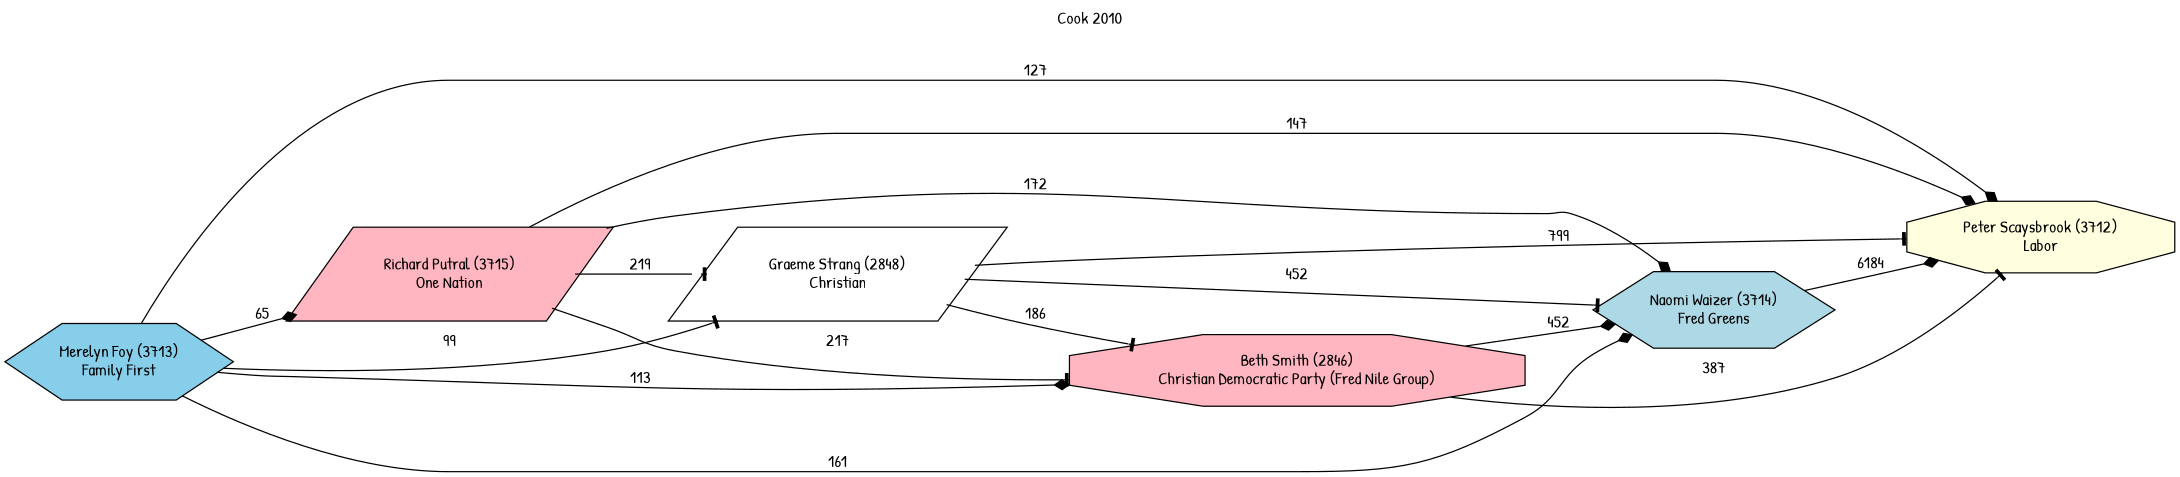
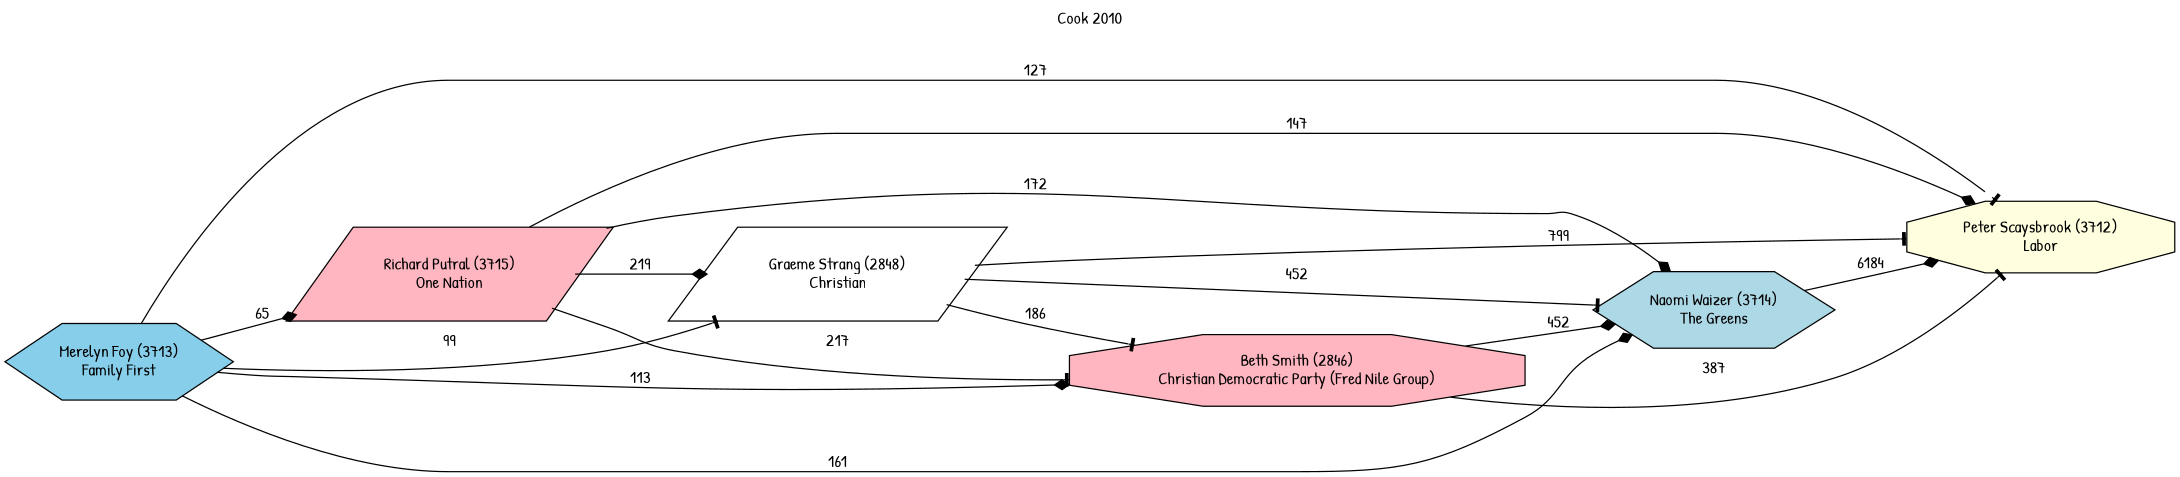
edge "Merelyn Foy (3713) Family First" -> "Peter Scaysbrook (3712) Labor": arrowhead diamond -> tee
edge "Richard Putral (3715) One Nation" -> "Graeme Strang (2848) Christian": arrowhead tee -> diamond
node "Naomi Waizer (3714) Fred Greens": label "Naomi Waizer (3714) Fred Greens" -> "Naomi Waizer (3714) The Greens"
